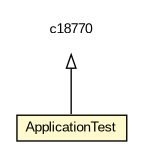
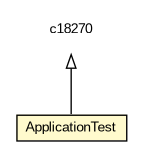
node "c18770": label "c18770" -> "c18270"
